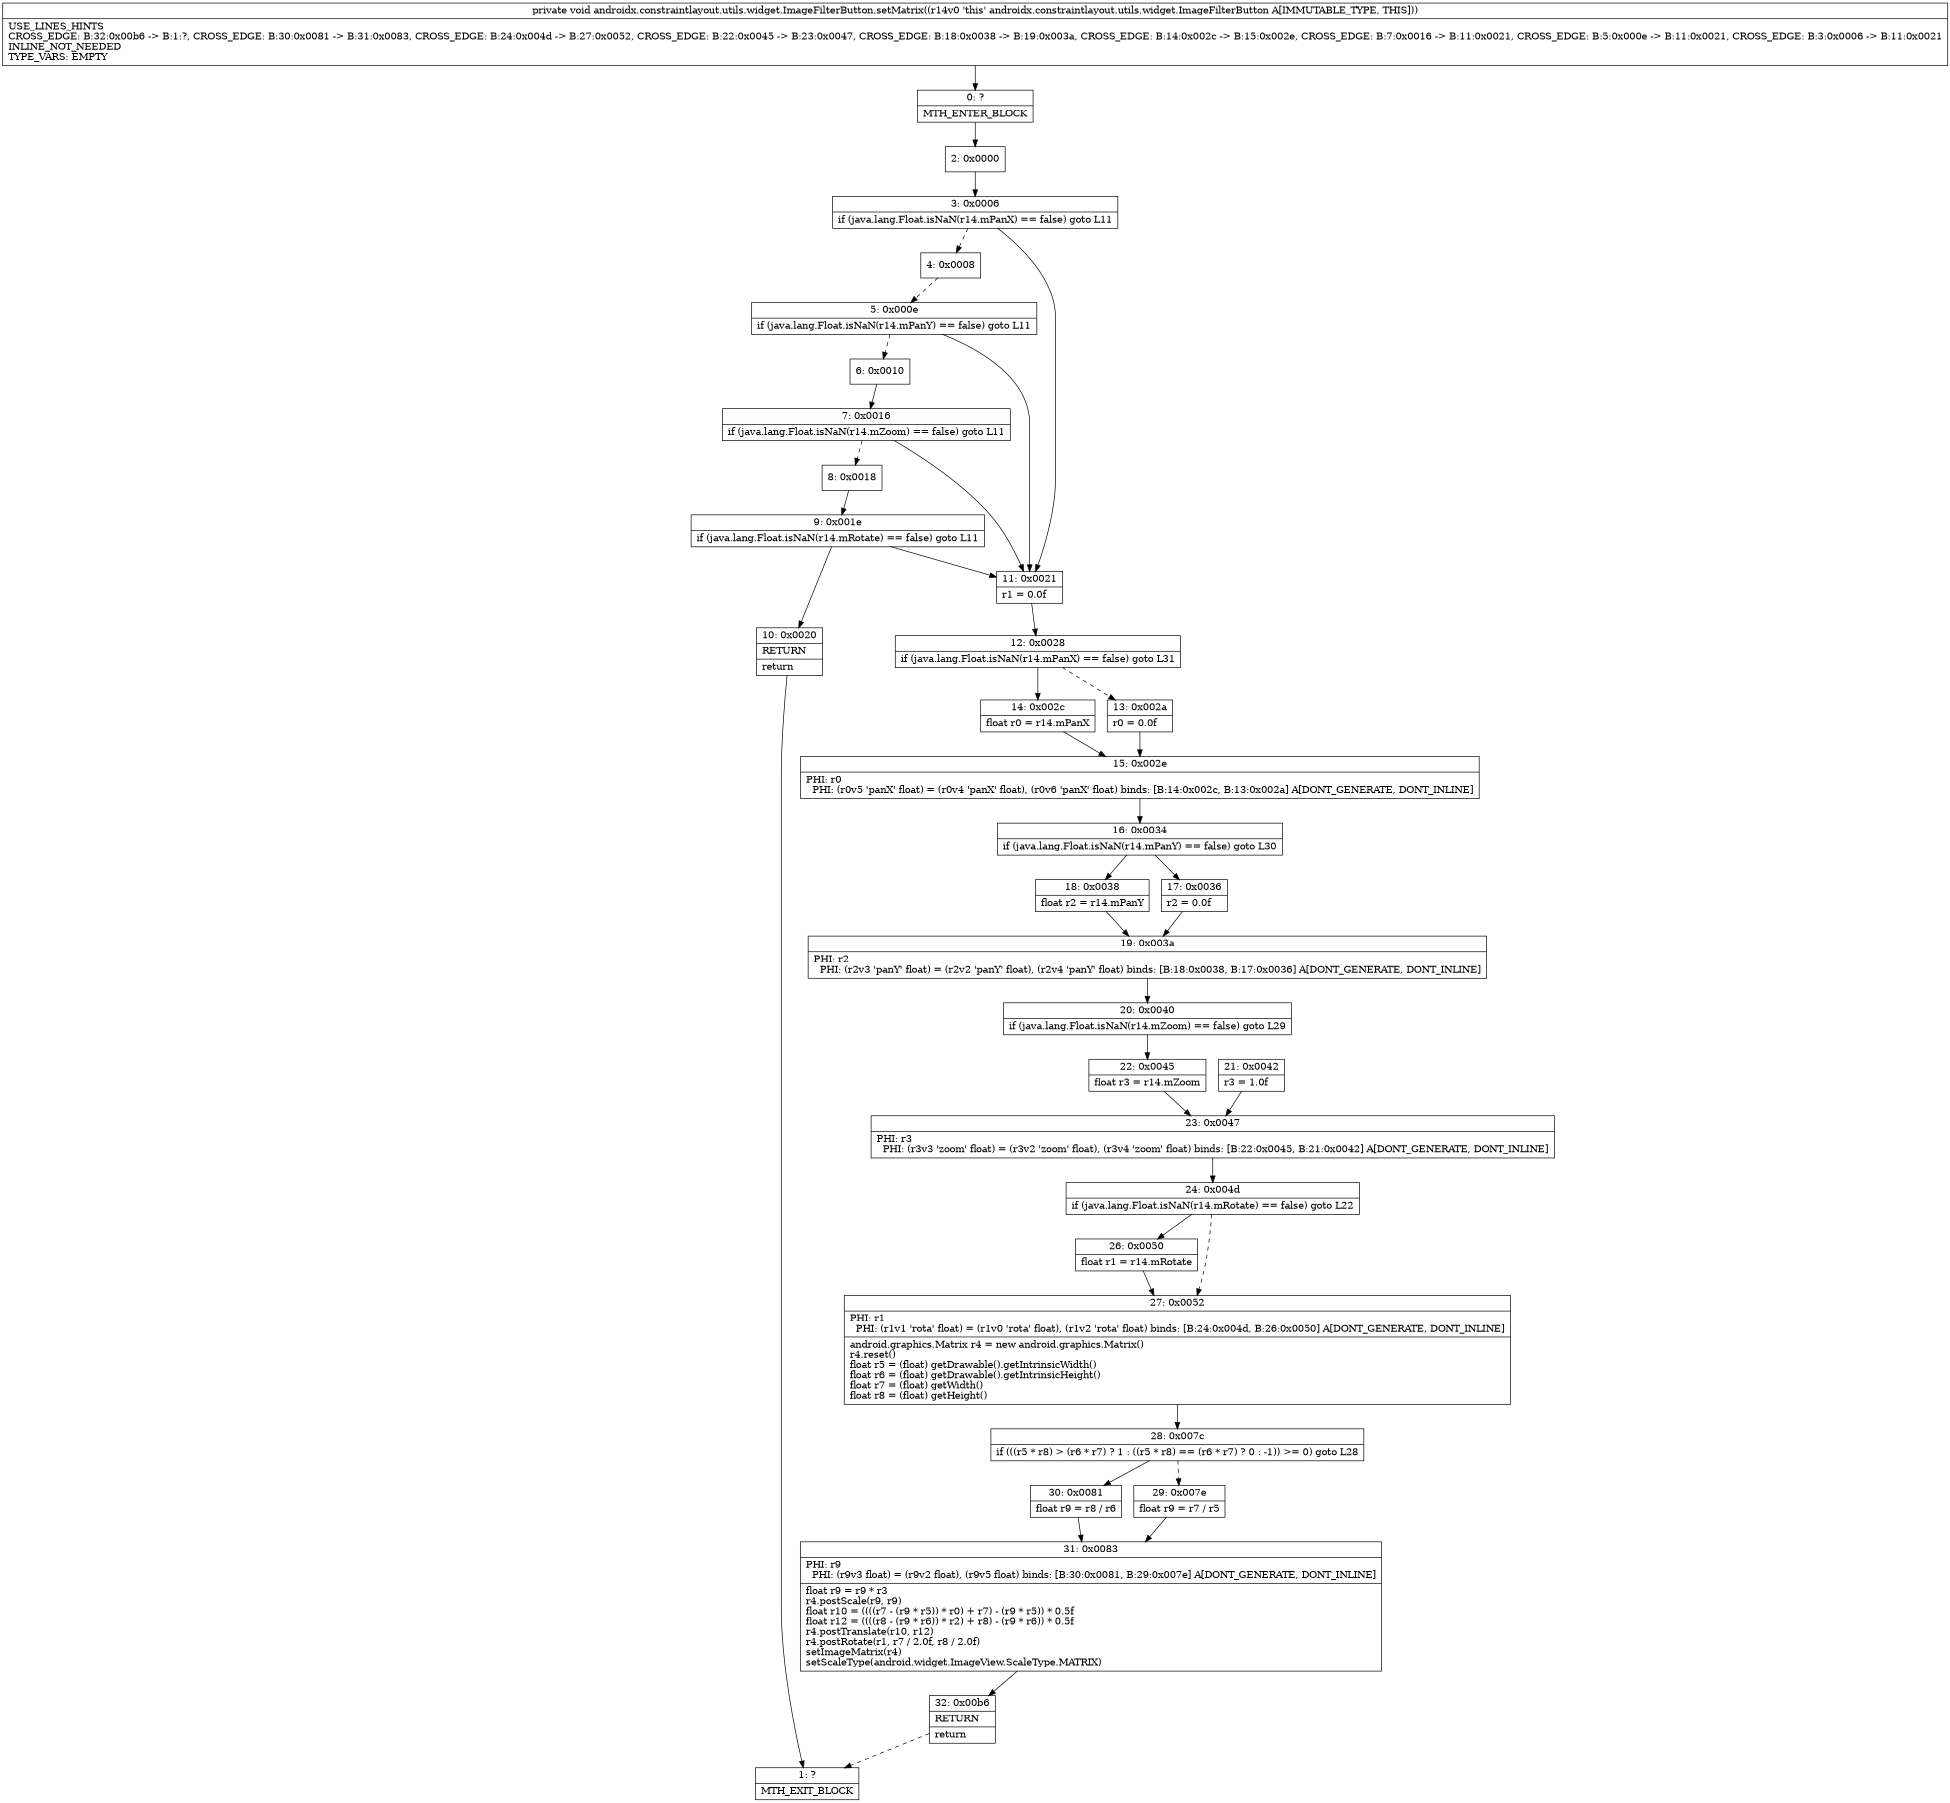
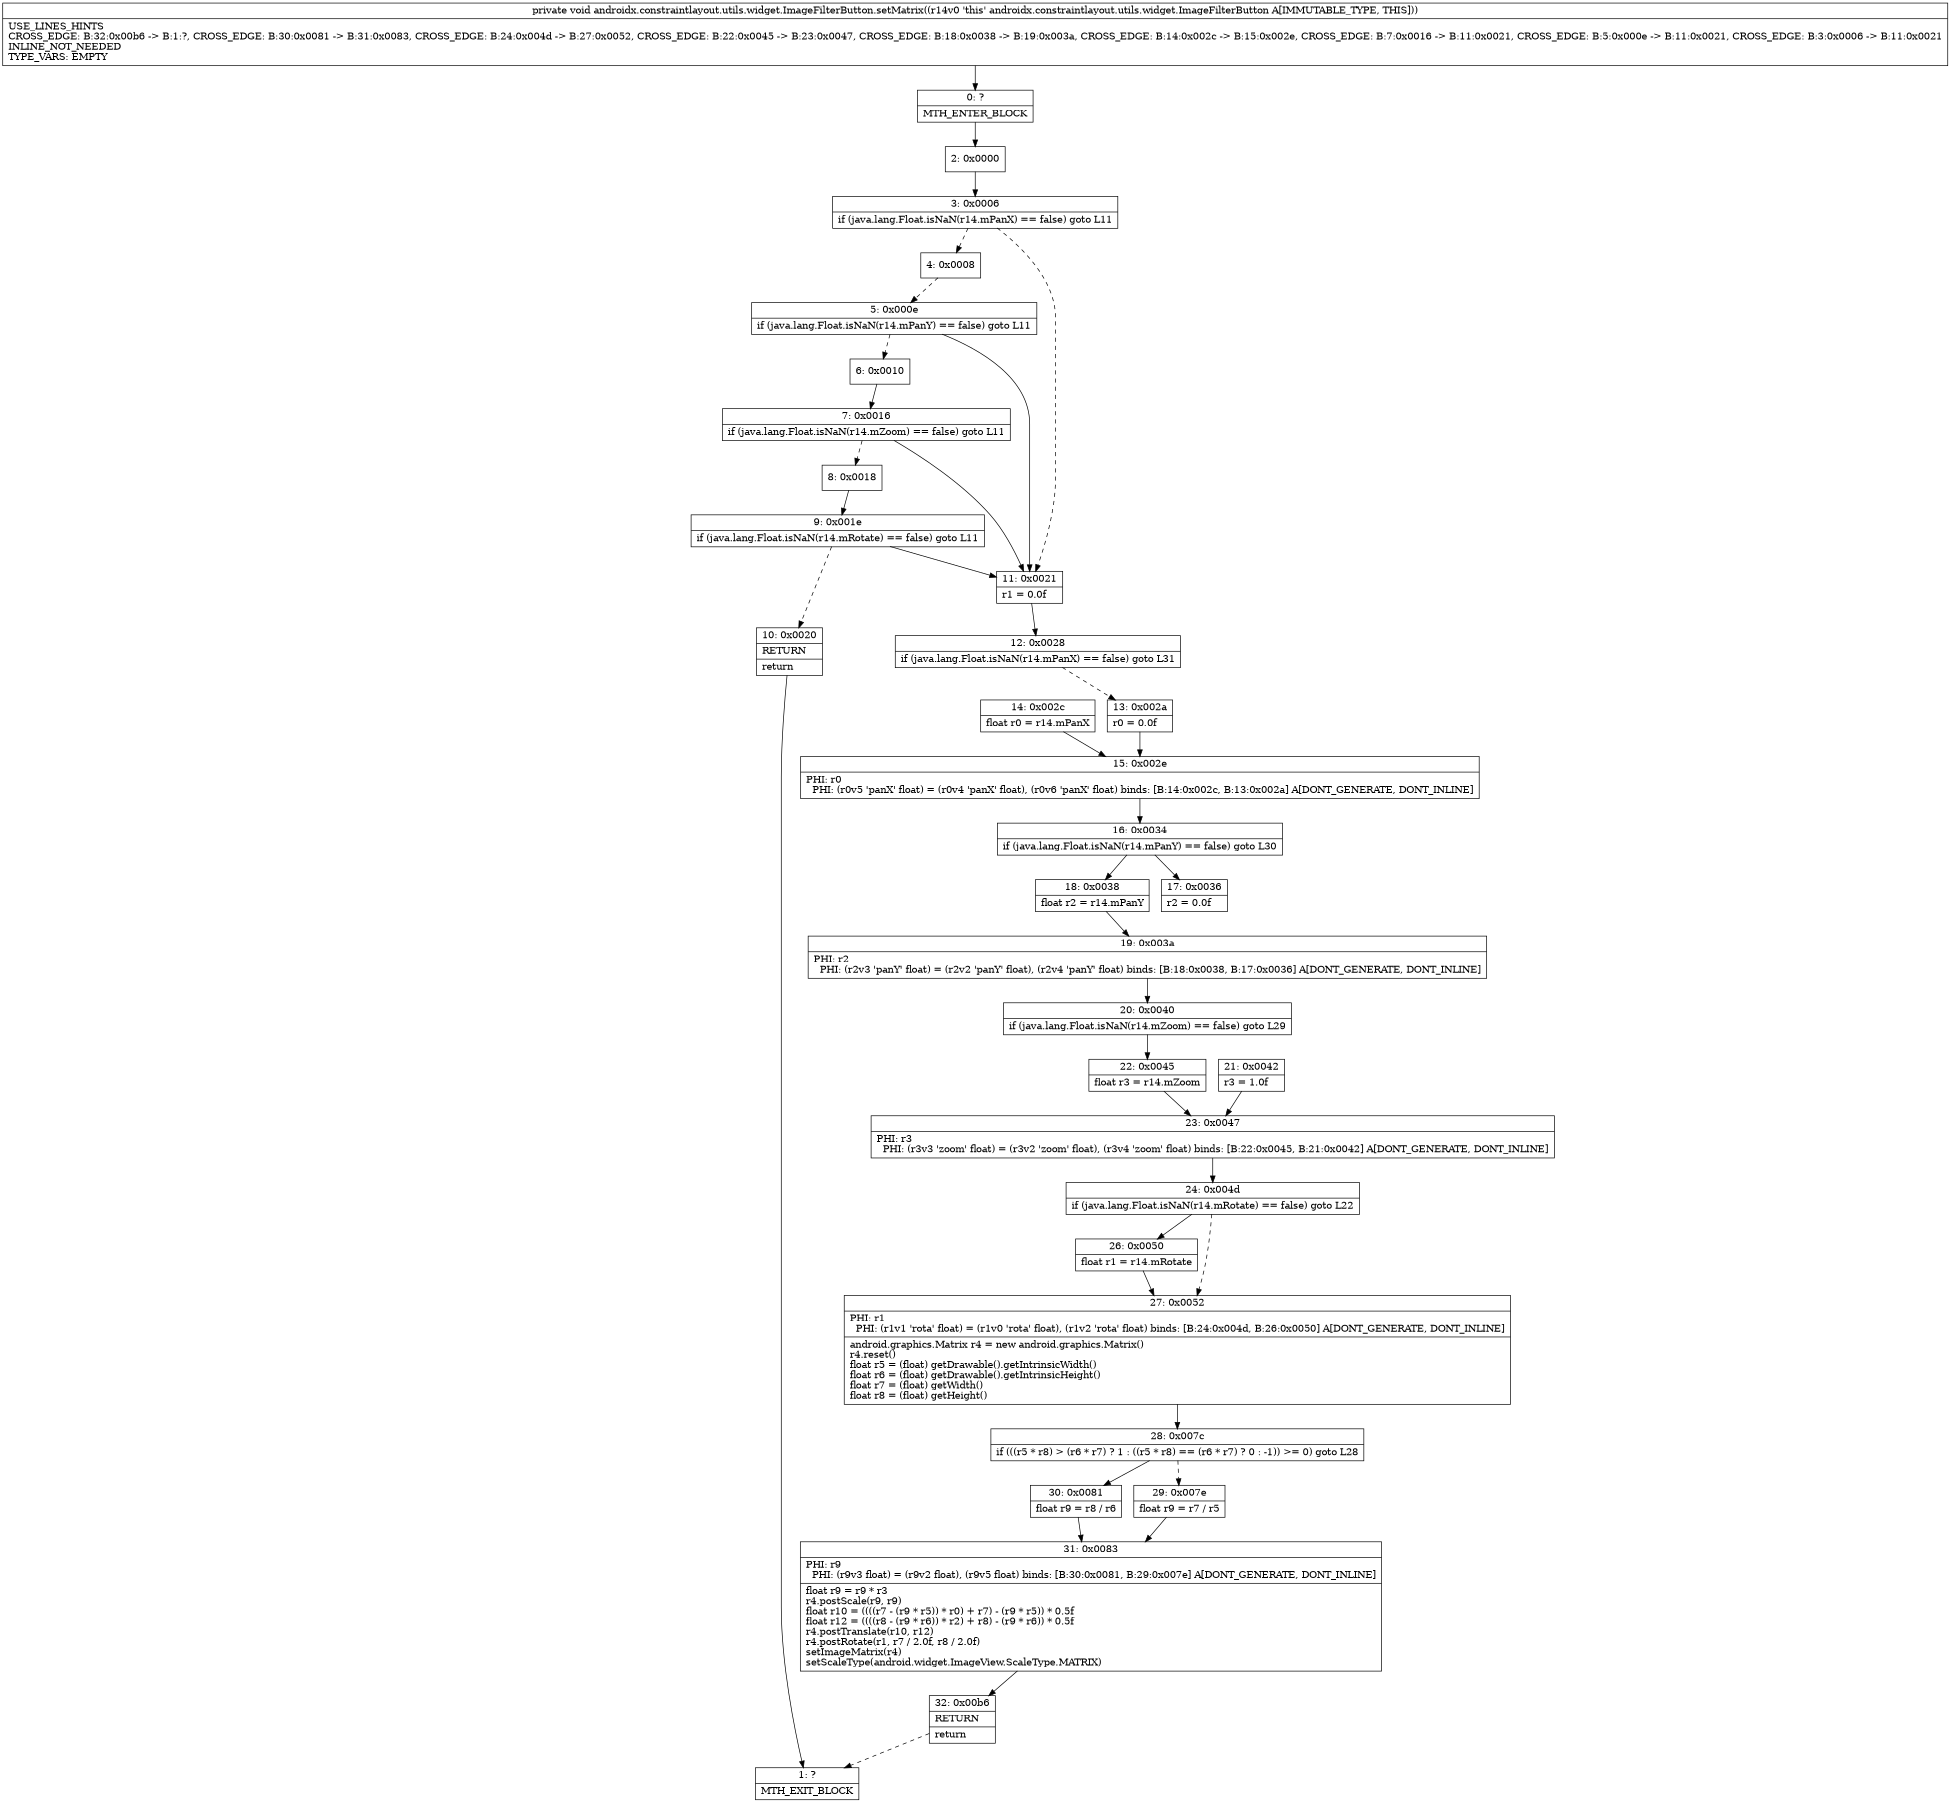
edge "3: 0x0006" -> "11: 0x0021": style solid -> dashed
edge "9: 0x001e" -> "10: 0x0020": style solid -> dashed
edge "12: 0x0028" -> "14: 0x002c": removed
edge "17: 0x0036" -> "19: 0x003a": removed
